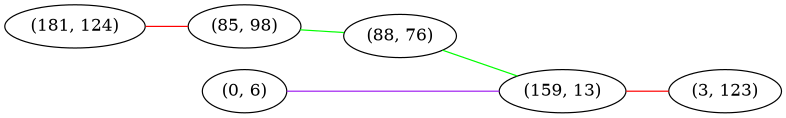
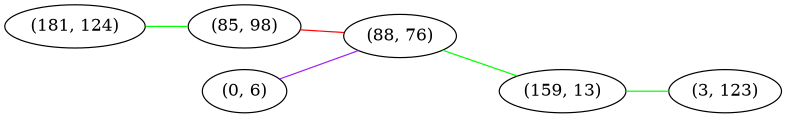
edge "(181, 124)" -- "(85, 98)": color red -> green
edge "(85, 98)" -- "(88, 76)": color green -> red
edge "(0, 6)" -- "(159, 13)": now "(0, 6)" -- "(88, 76)"
edge "(159, 13)" -- "(3, 123)": color red -> green
